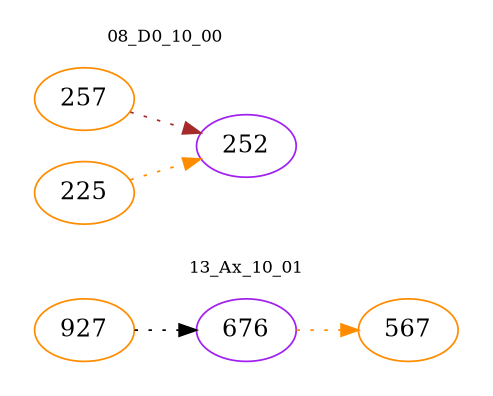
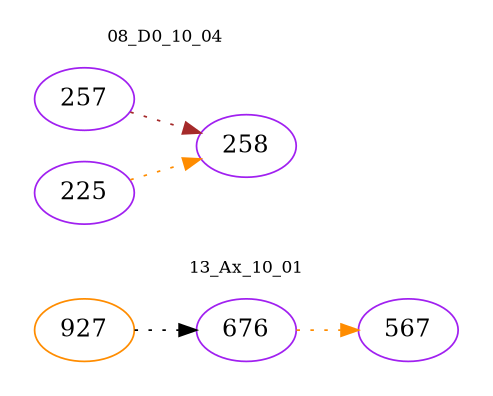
cluster "08_D0_10_00": label "08_D0_10_00" -> "08_D0_10_04"
node "257": color darkorange -> purple
node "252": label "252" -> "258"
node "225": color darkorange -> purple
node "567": color darkorange -> purple
